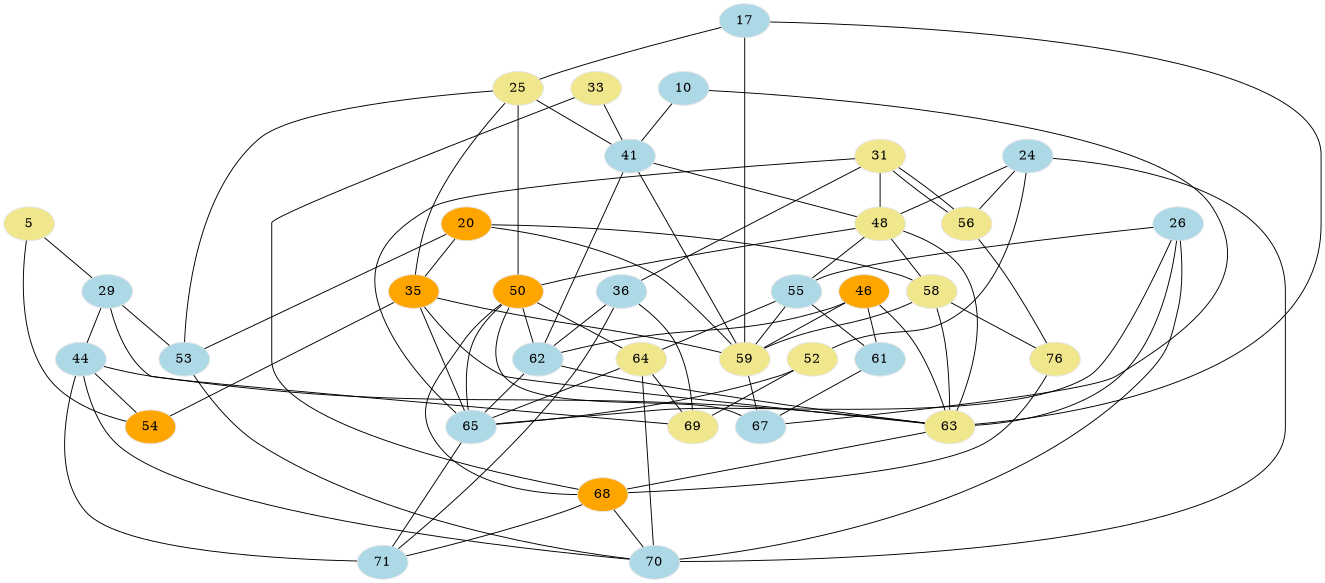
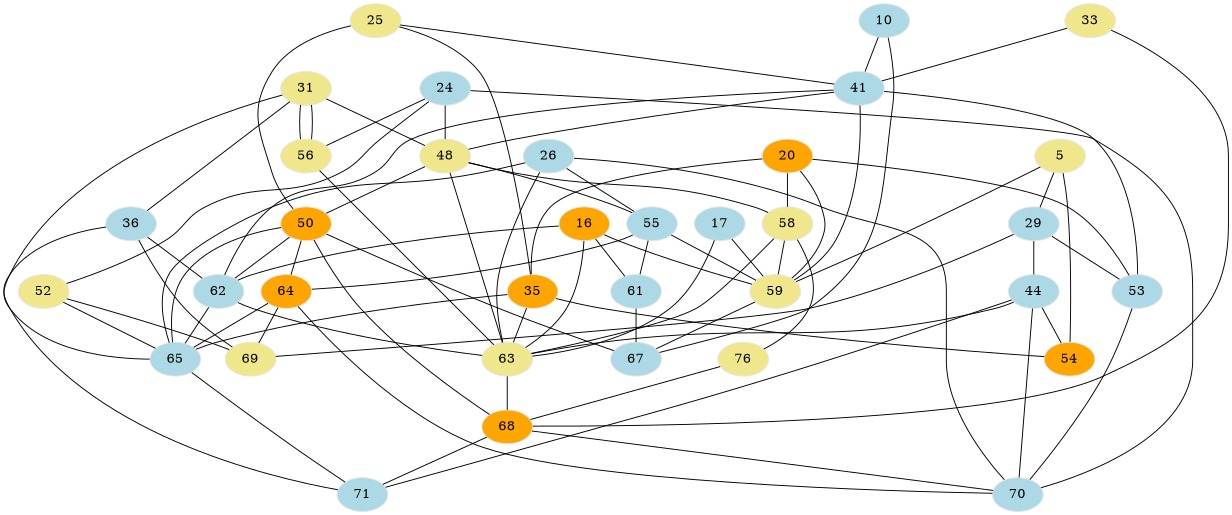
edge "17" -- "25": removed
edge "25" -- "53": now "41" -- "53"
edge "56" -- "76": now "56" -- "63"
node "46": label "46" -> "16"
edge "35" -- "59": now "5" -- "59"
node "64": fillcolor khaki -> orange
